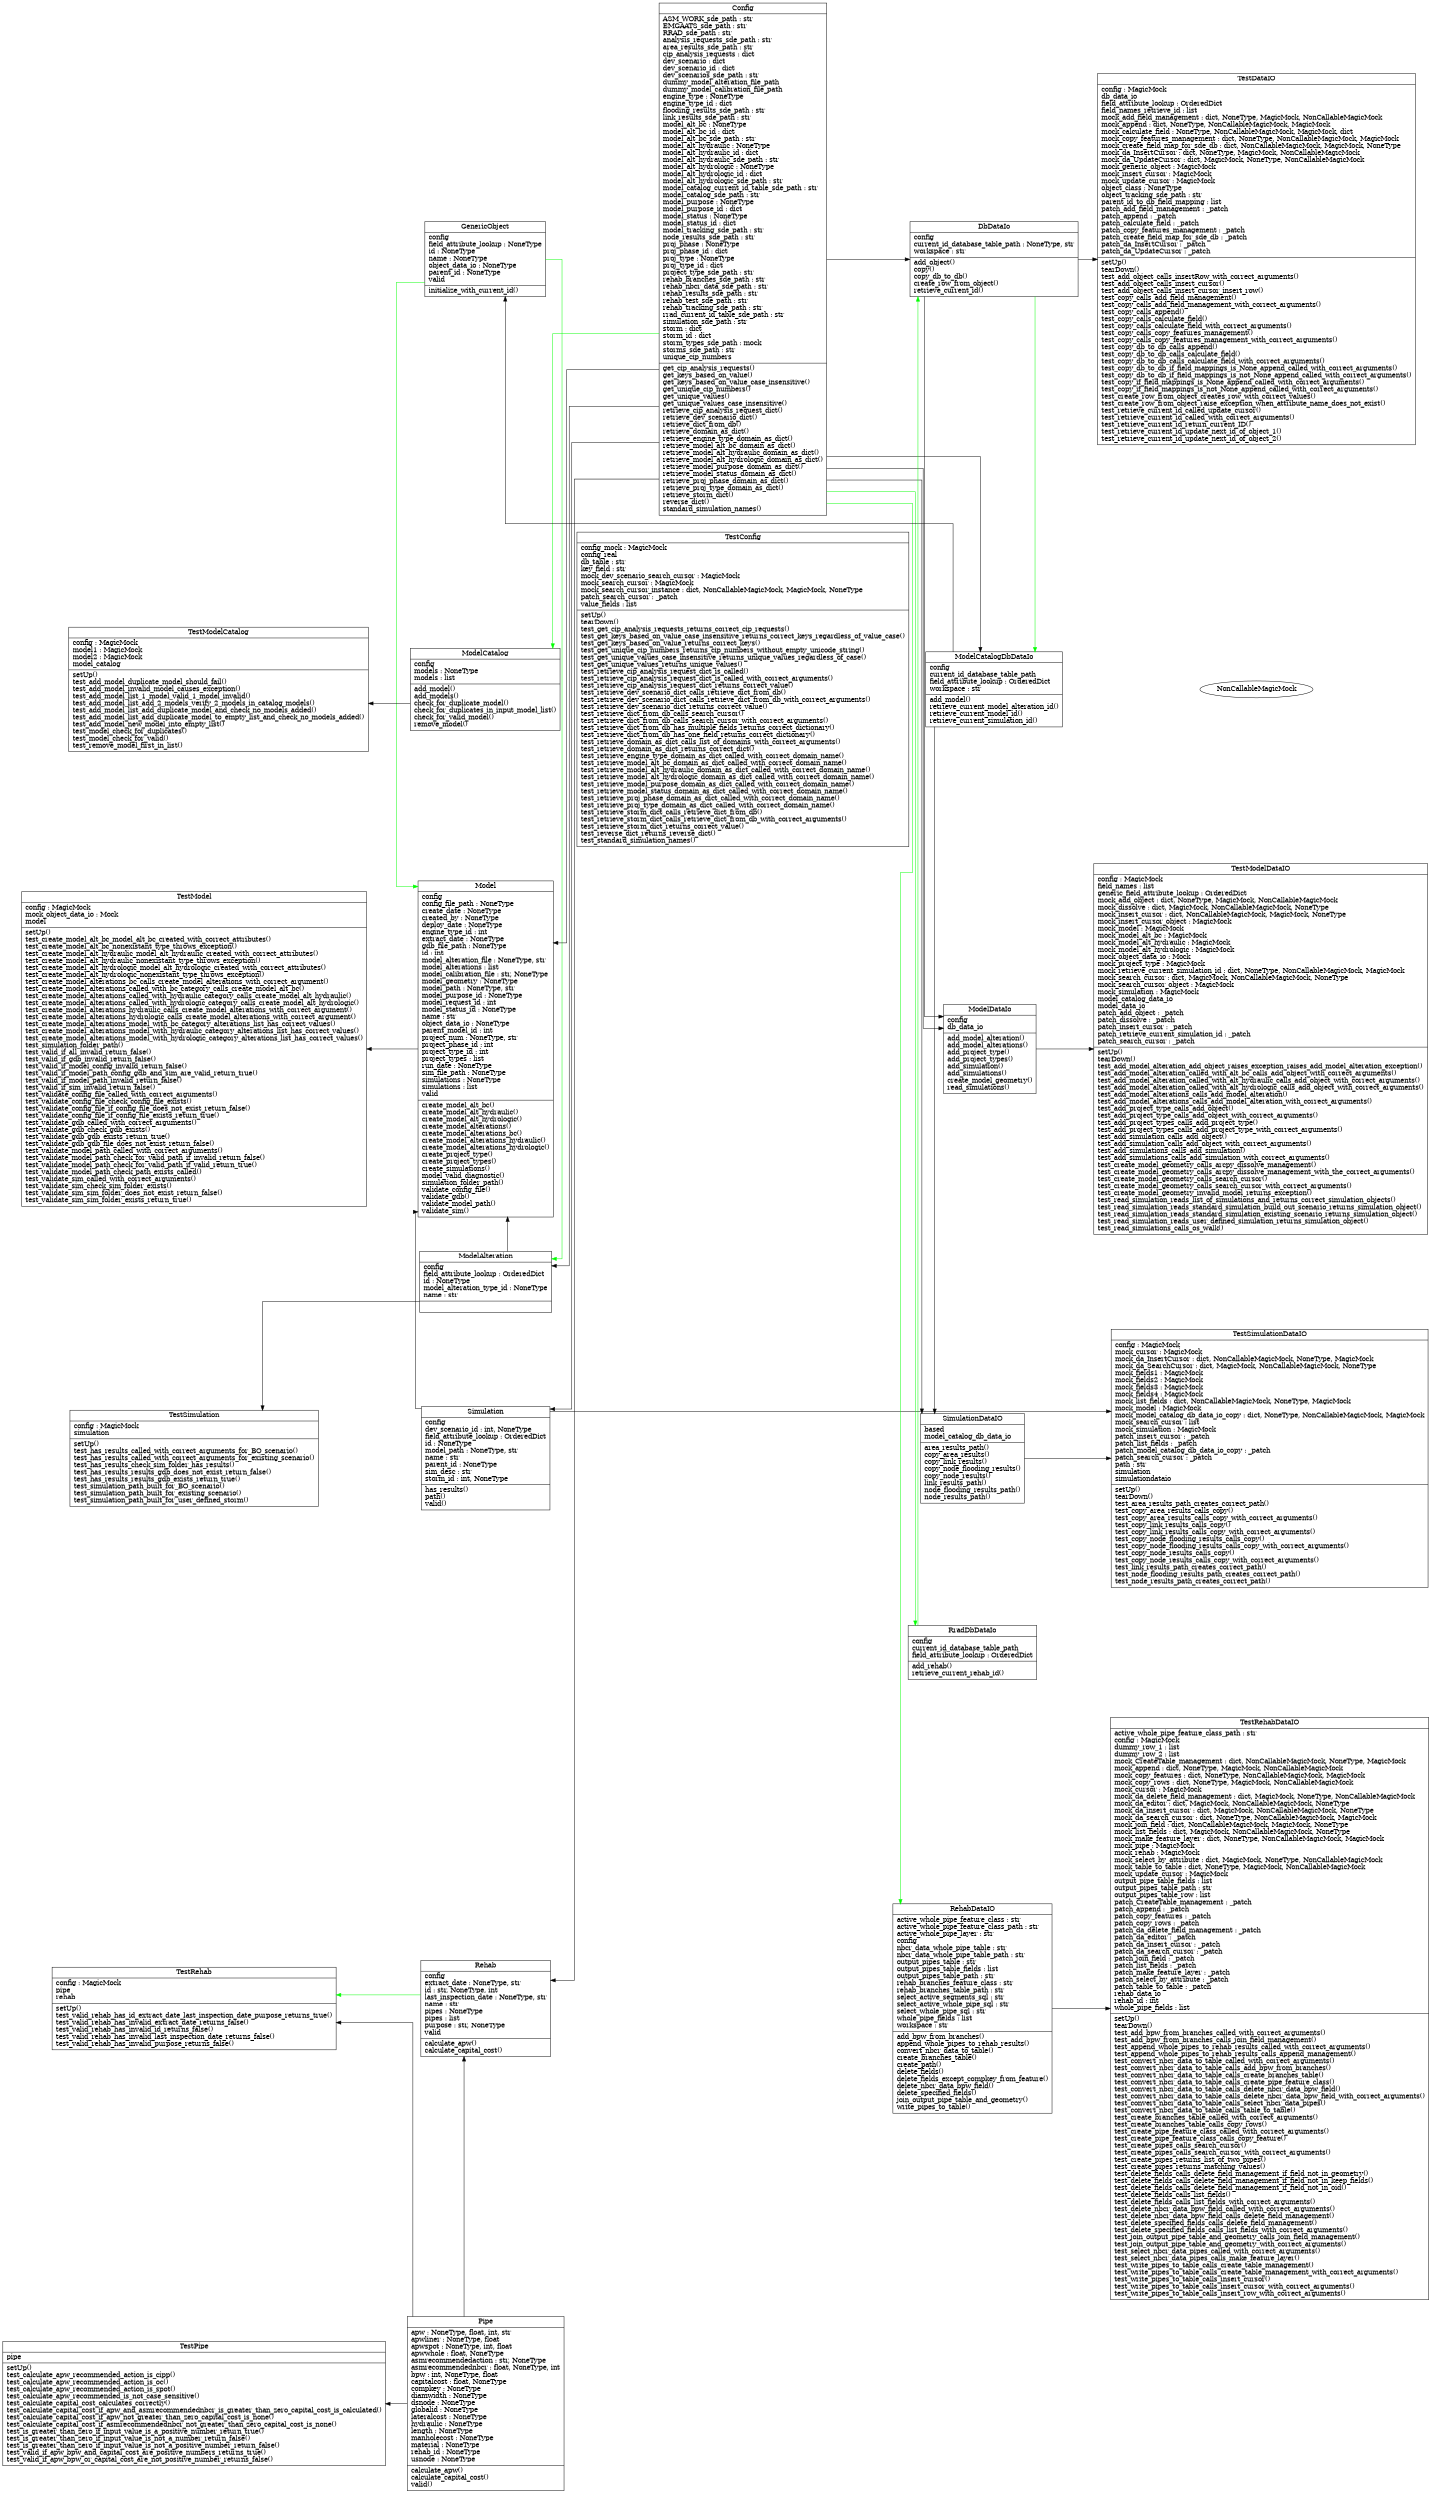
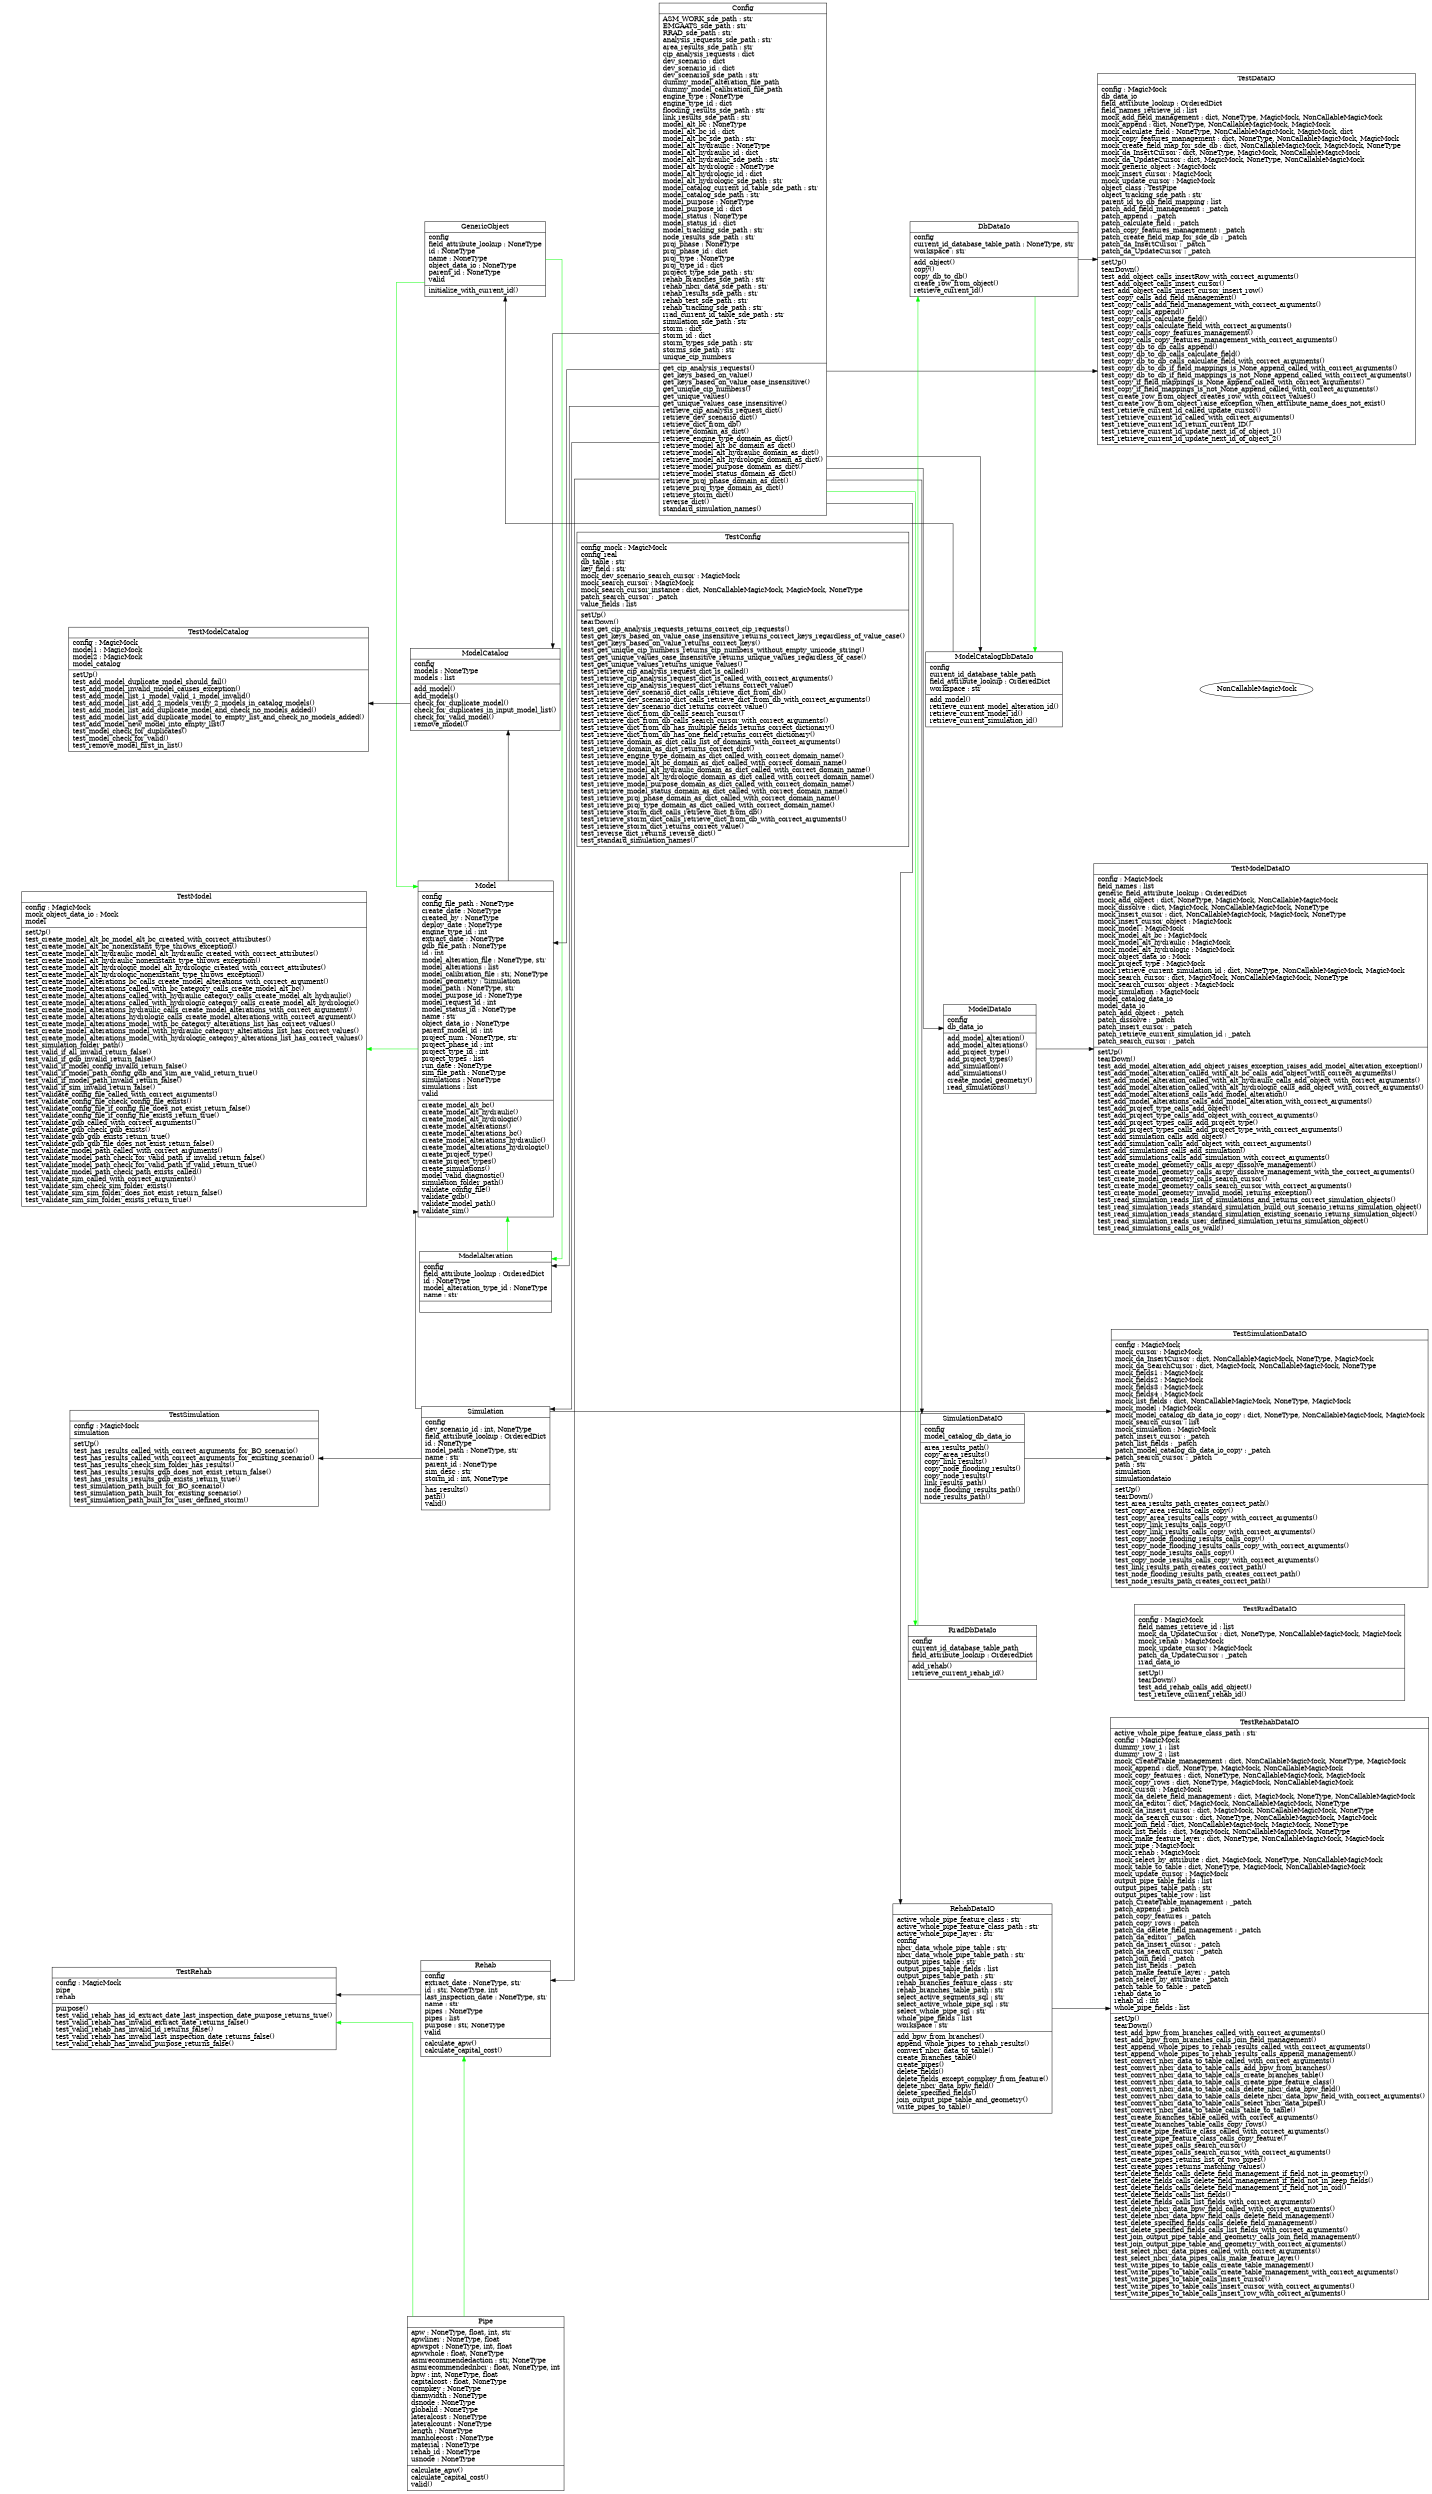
node "TestDataIO": text "object_class : NoneType" -> "object_class : TestPipe"
edge "Config" -> "DbDataIo": now "Config" -> "TestDataIO"
node "Config": text "storm_types_sde_path : mock" -> "storm_types_sde_path : str"
edge "Config" -> "ModelCatalog": color green -> black
edge "DbDataIo" -> "ModelDataIo": removed
edge "Model" -> "ModelCatalog": added
node "Model": text "model_geometry : NoneType" -> "model_geometry : Simulation"
edge "Model" -> "TestModel": color black -> green
edge "ModelCatalogDbDataIo" -> "SimulationDataIO": removed
edge "Config" -> "RehabDataIO": color green -> black
edge "ModelAlteration" -> "Model": color black -> green
edge "ModelAlteration" -> "TestSimulation": now "Simulation" -> "TestSimulation"
node "SimulationDataIO": text "based" -> "config"
node "TestRradDataIO": added
edge "Rehab" -> "TestRehab": color green -> black
node "TestRehab": text "setUp()" -> "purpose()"
node "RehabDataIO": text "create_path()" -> "create_pipes()"
edge "Pipe" -> "TestRehab": color black -> green
edge "Pipe" -> "Rehab": color black -> green
node "TestPipe": removed
node "Pipe": text "hydraulic : NoneType" -> "lateralcount : NoneType"
